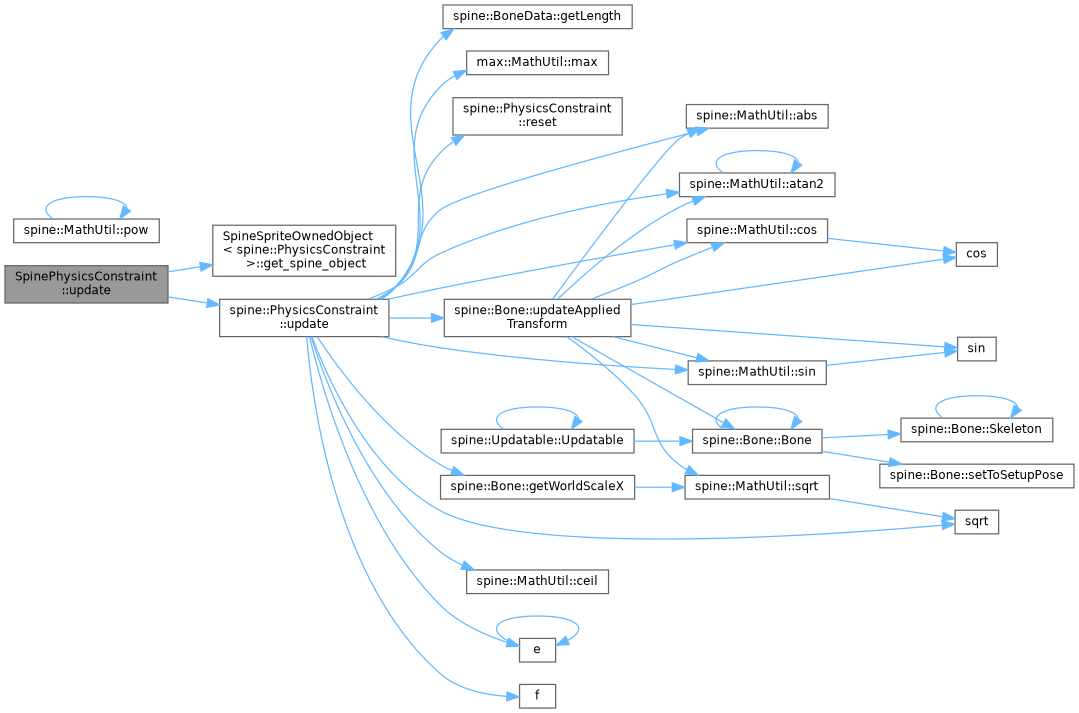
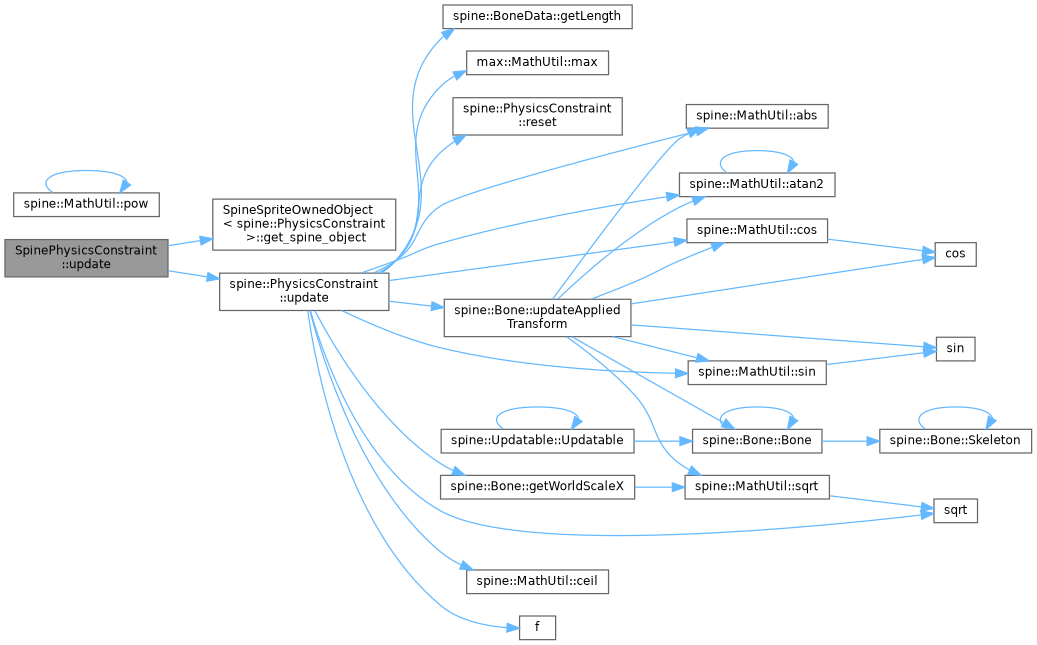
node "spine::Bone::setToSetupPose": removed
node "e": removed
